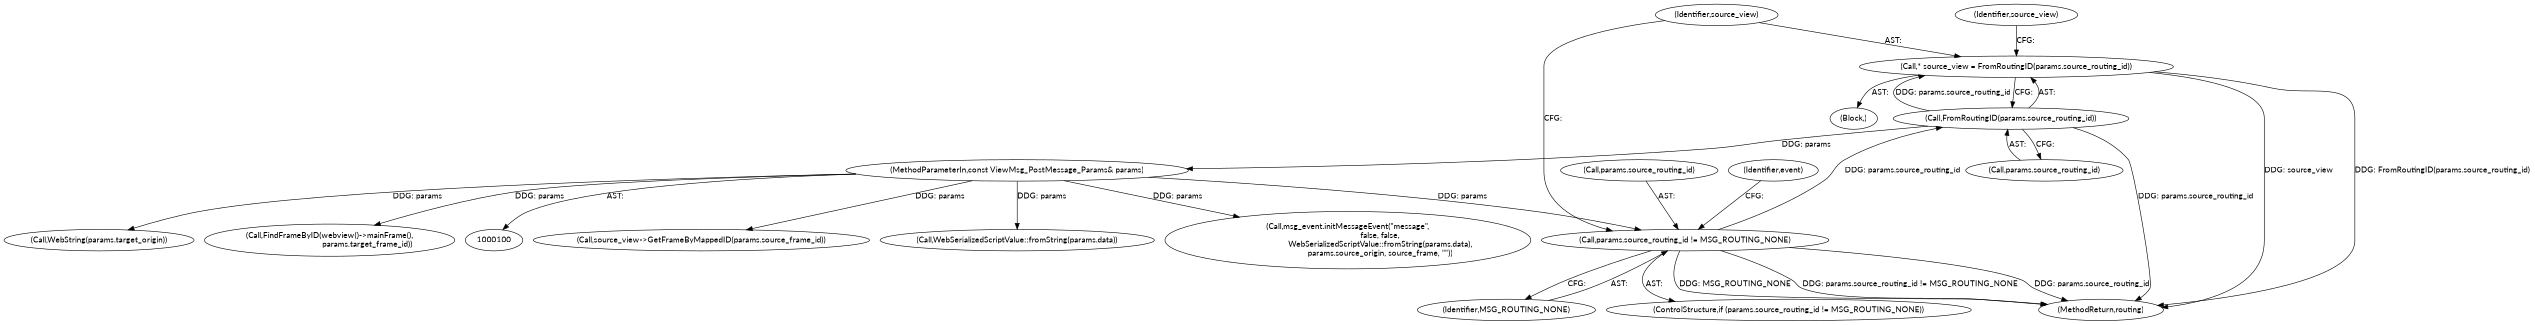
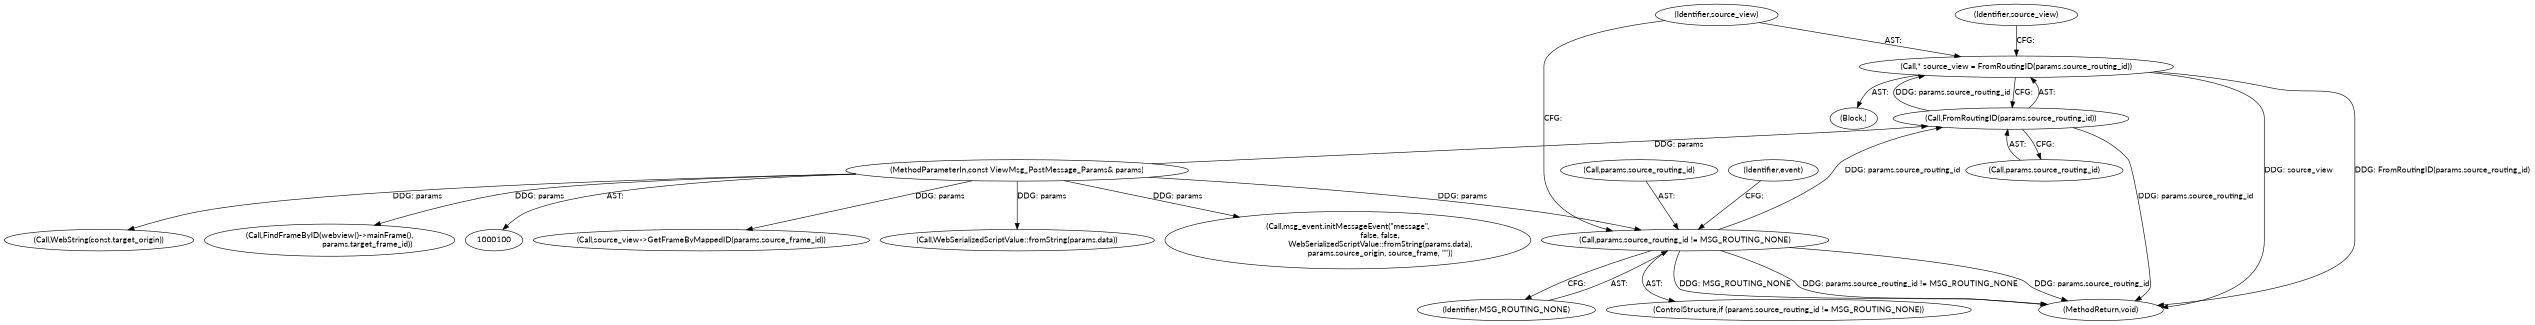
edge "(Call,FromRoutingID(params.source_routing_id))" -> "(MethodParameterIn,const ViewMsg_PostMessage_Params& params)": reversed
node "(Call,WebString(params.target_origin))": label "(Call,WebString(params.target_origin))" -> "(Call,WebString(const.target_origin))"
node "(MethodReturn,routing)": label "(MethodReturn,routing)" -> "(MethodReturn,void)"
